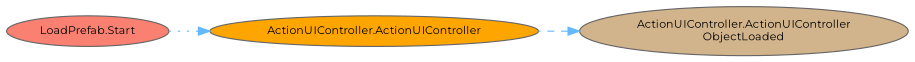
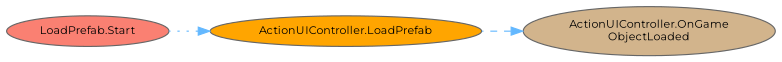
node "ActionUIController.ActionUIController": label "ActionUIController.ActionUIController" -> "ActionUIController.LoadPrefab"
node "ActionUIController.ActionUIController ObjectLoaded": label "ActionUIController.ActionUIController ObjectLoaded" -> "ActionUIController.OnGame ObjectLoaded"
